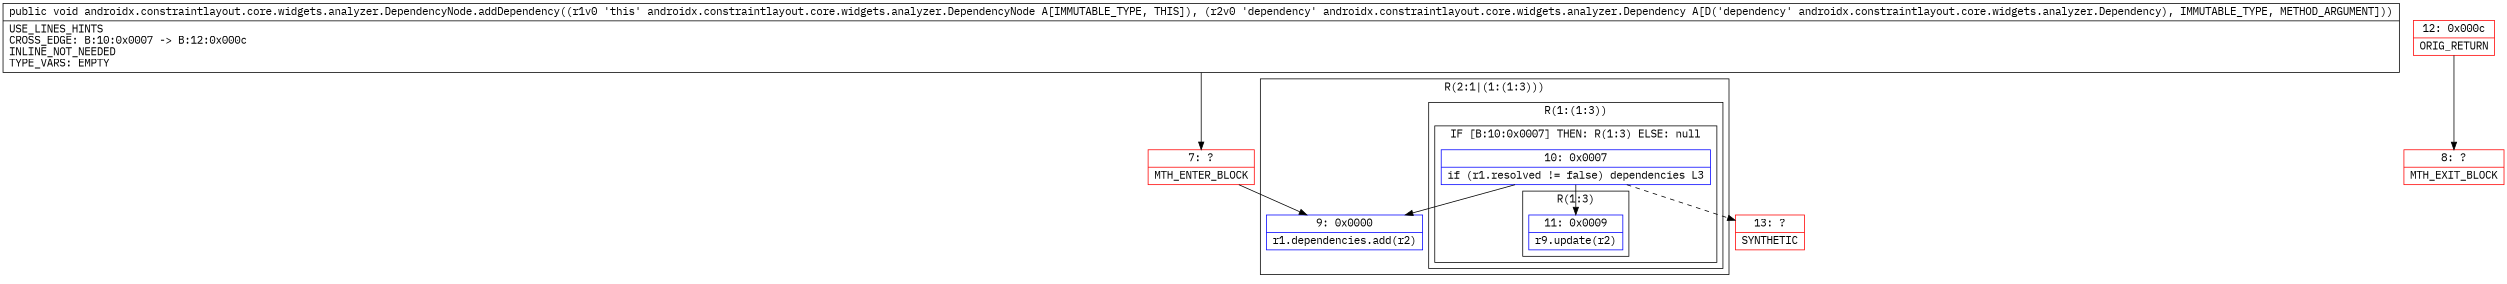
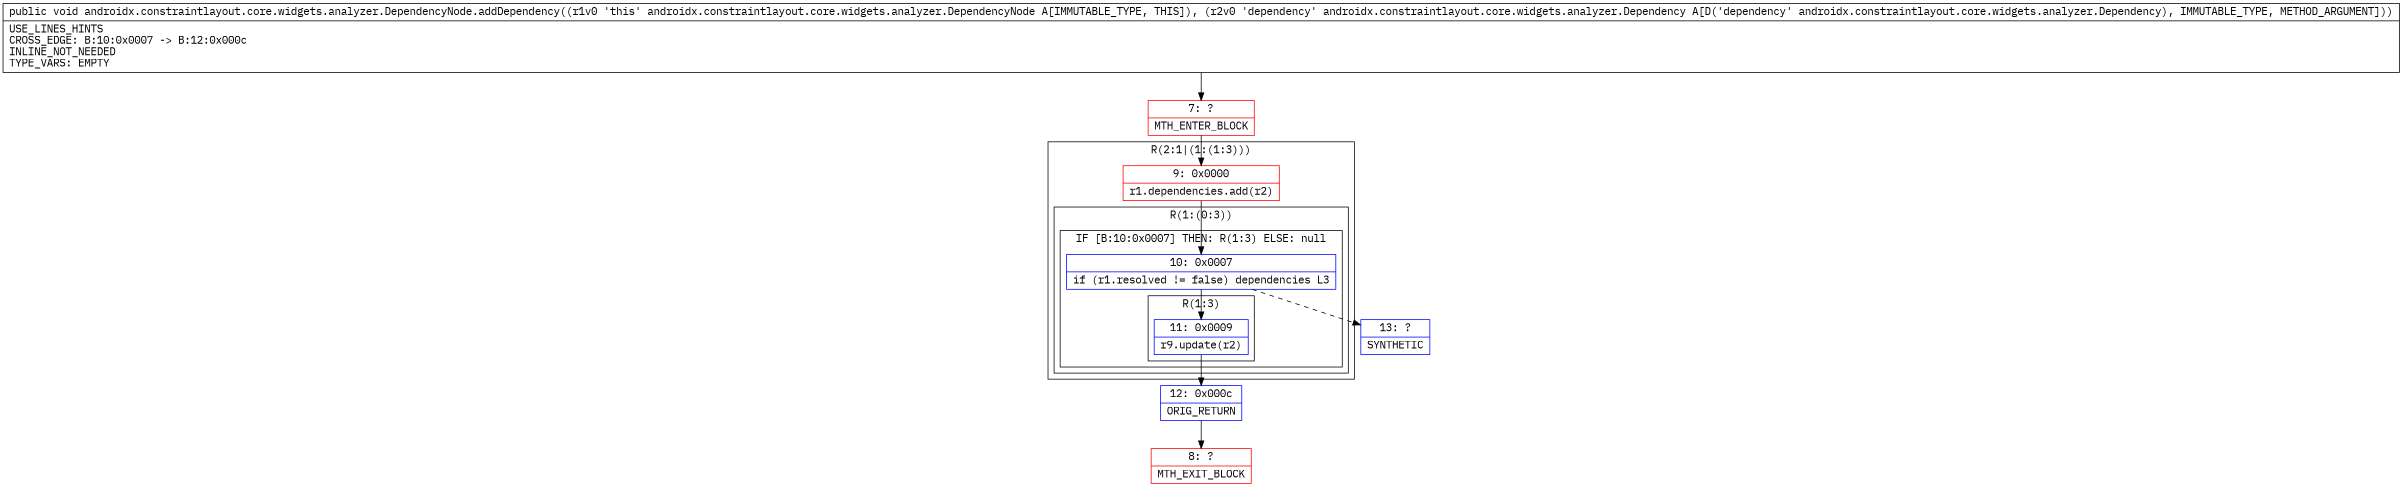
node "12: 0x000c": color red -> blue
cluster "R(1:(1:3))": label "R(1:(1:3))" -> "R(1:(0:3))"
edge "10: 0x0007" -> "9: 0x0000": reversed
node "9: 0x0000": color blue -> red
node "13: ?": color red -> blue
edge "11: 0x0009" -> "12: 0x000c": added
